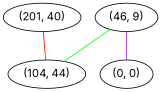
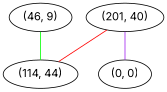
edge "(46, 9)" -- "(0, 0)": now "(201, 40)" -- "(0, 0)"
node "(104, 44)": label "(104, 44)" -> "(114, 44)"
